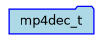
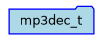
node "mp4dec_t": label "mp4dec_t" -> "mp3dec_t"
